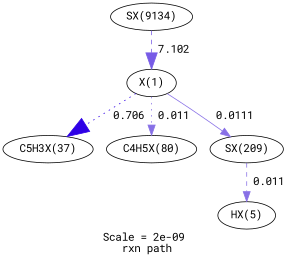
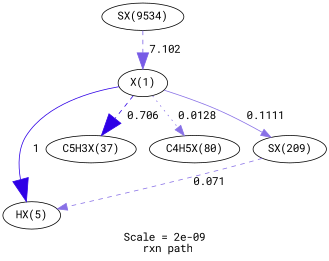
node "SX(9134)": label "SX(9134)" -> "SX(9534)"
edge "X(1)" -> "C5H3X(37)": style dotted -> dashed
edge "X(1)" -> "HX(5)": added, label "1"
edge "X(1)" -> "C4H5X(80)": label " 0.011" -> " 0.0128"
edge "X(1)" -> "SX(209)": label " 0.0111" -> " 0.1111"
edge "SX(209)" -> "HX(5)": label " 0.011" -> " 0.071"
